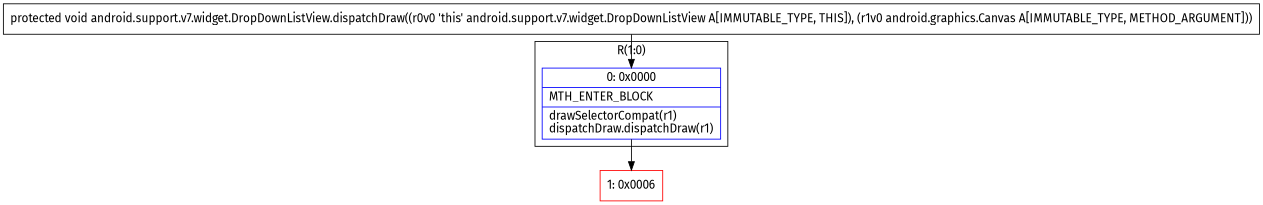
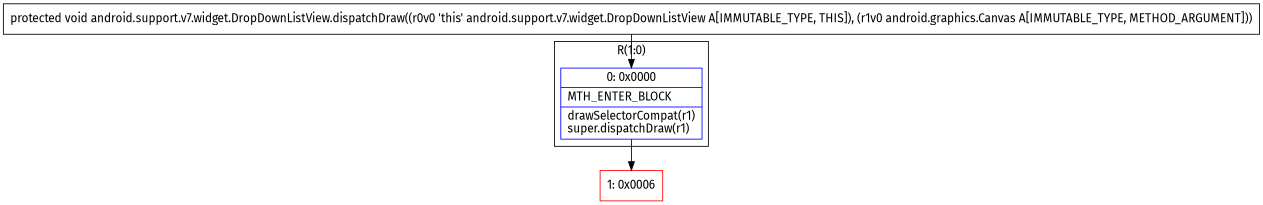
node "0: 0x0000": text "dispatchDraw.dispatchDraw(r1)" -> "super.dispatchDraw(r1)"
